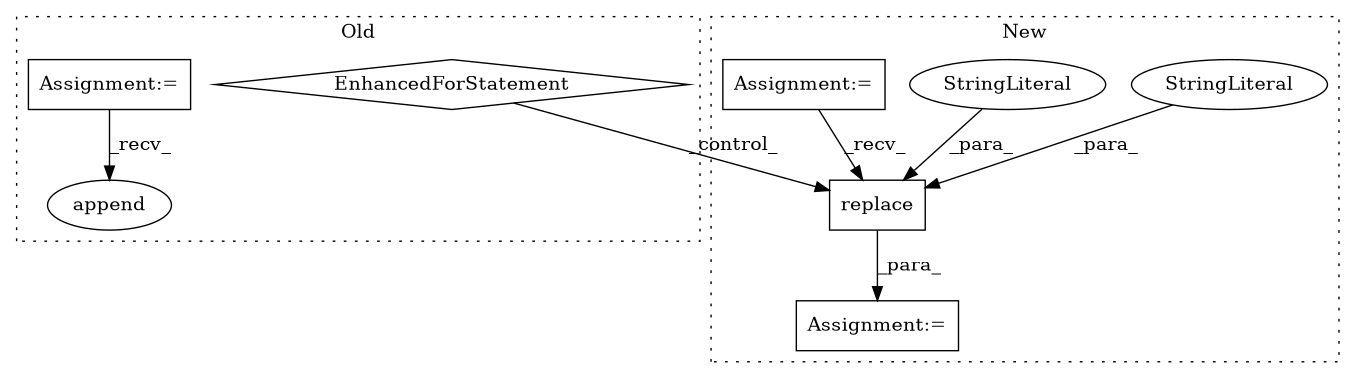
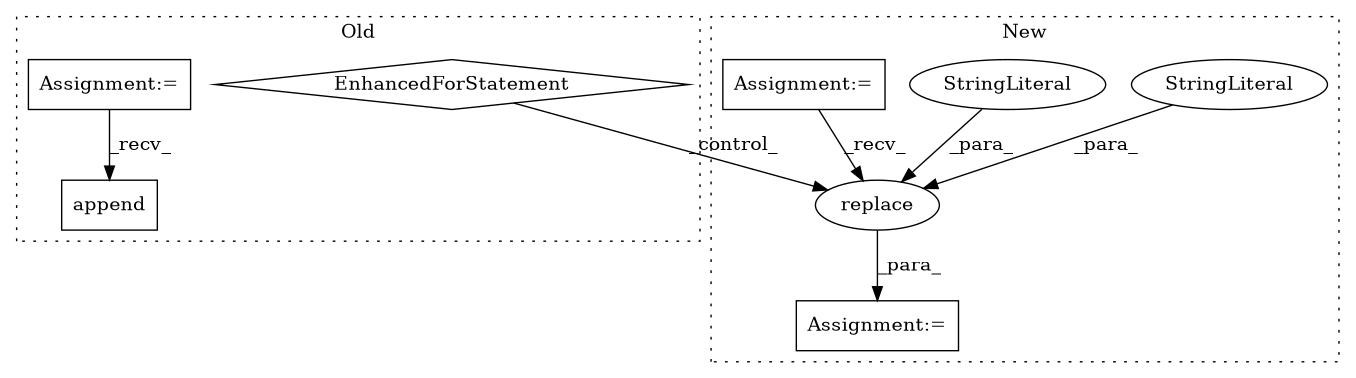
node "append": shape ellipse -> box
node "replace": shape box -> ellipse
